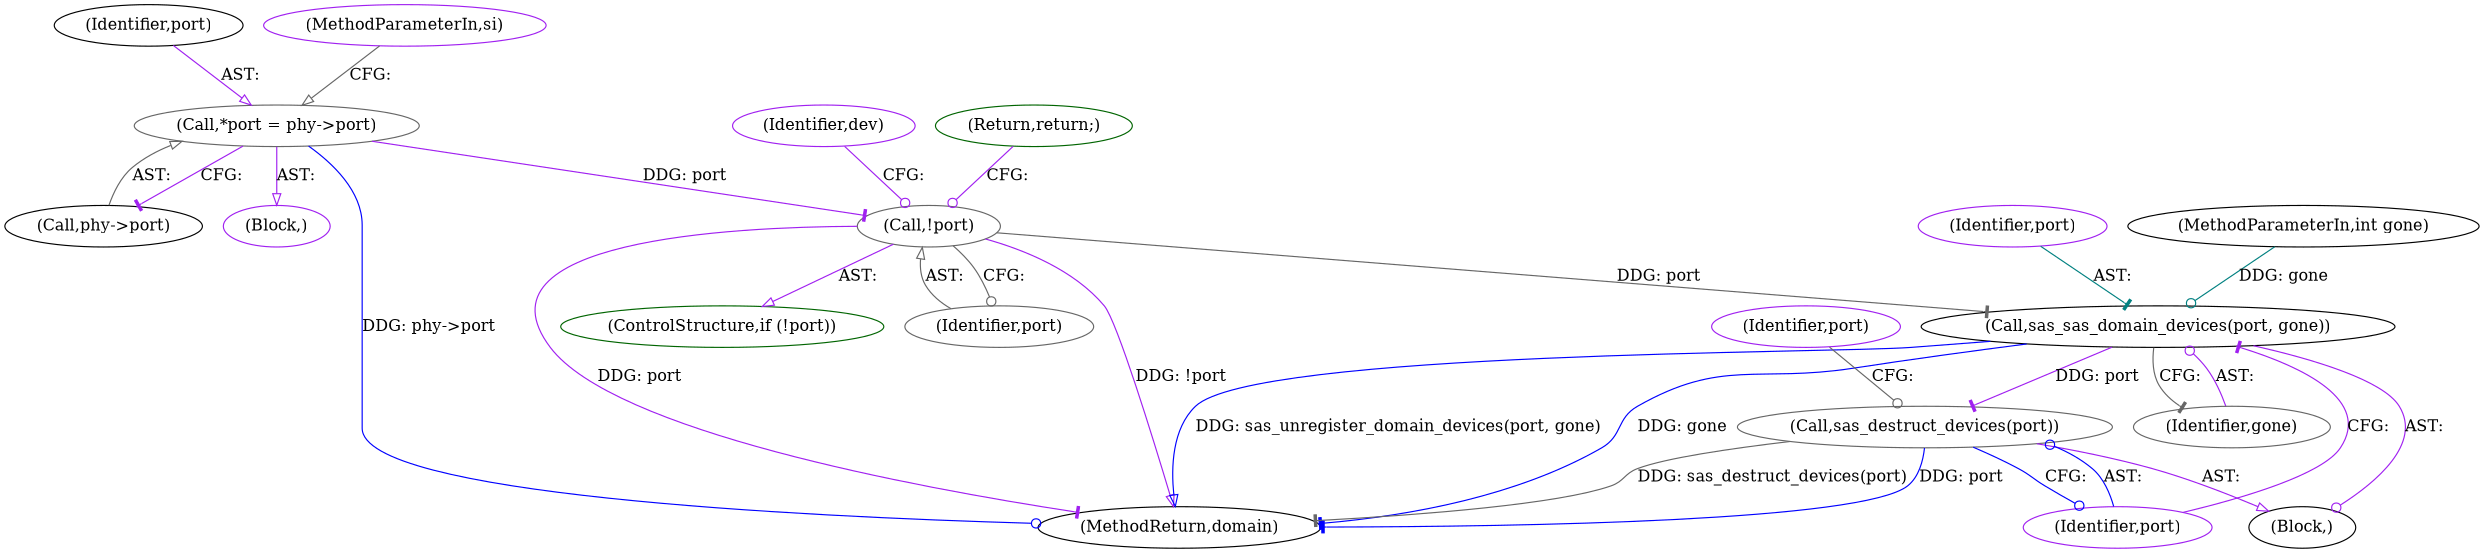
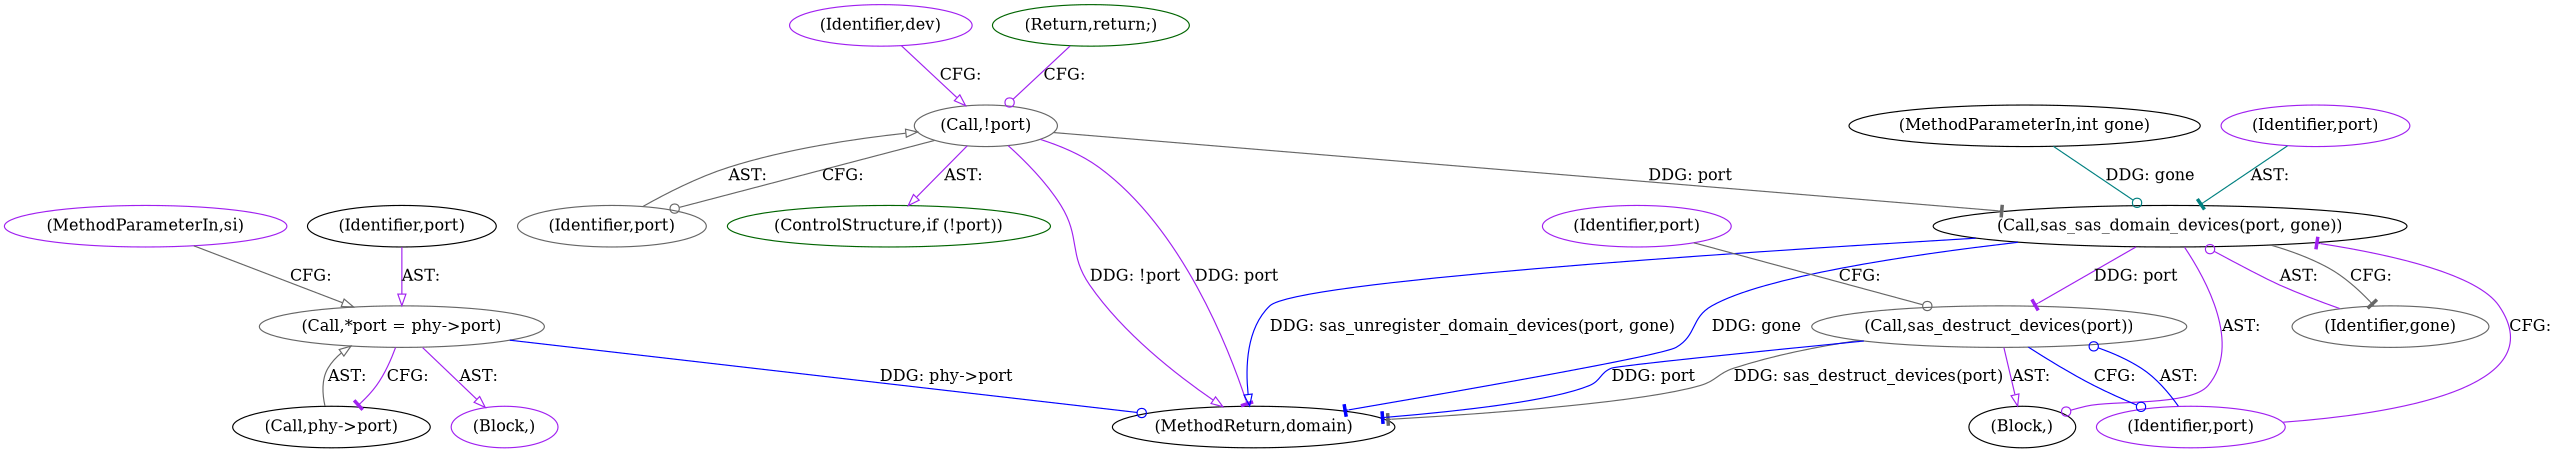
edge "(Identifier,dev)" -> "(Call,!port)": arrowhead odot -> onormal
edge "(Call,*port = phy->port)" -> "(Call,!port)": removed, label "DDG: port"
